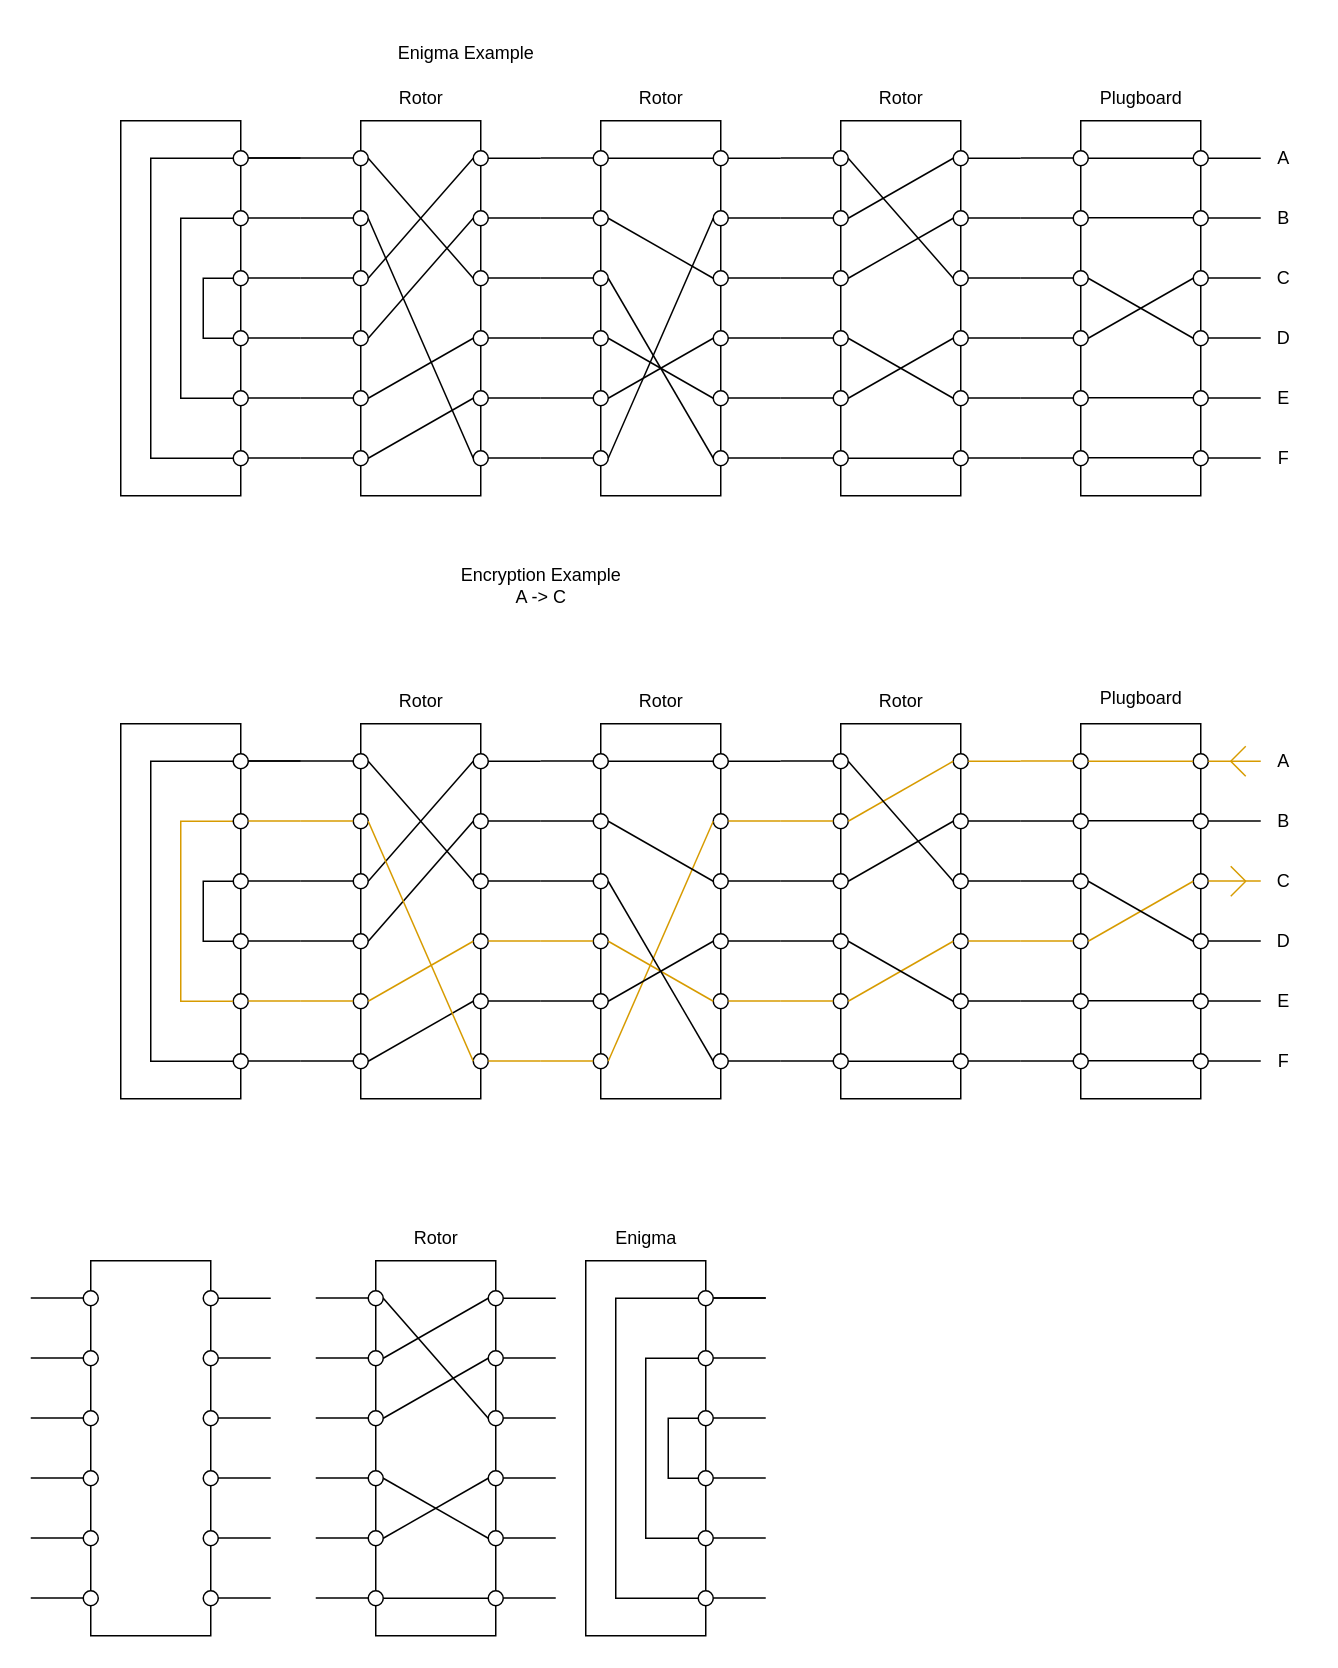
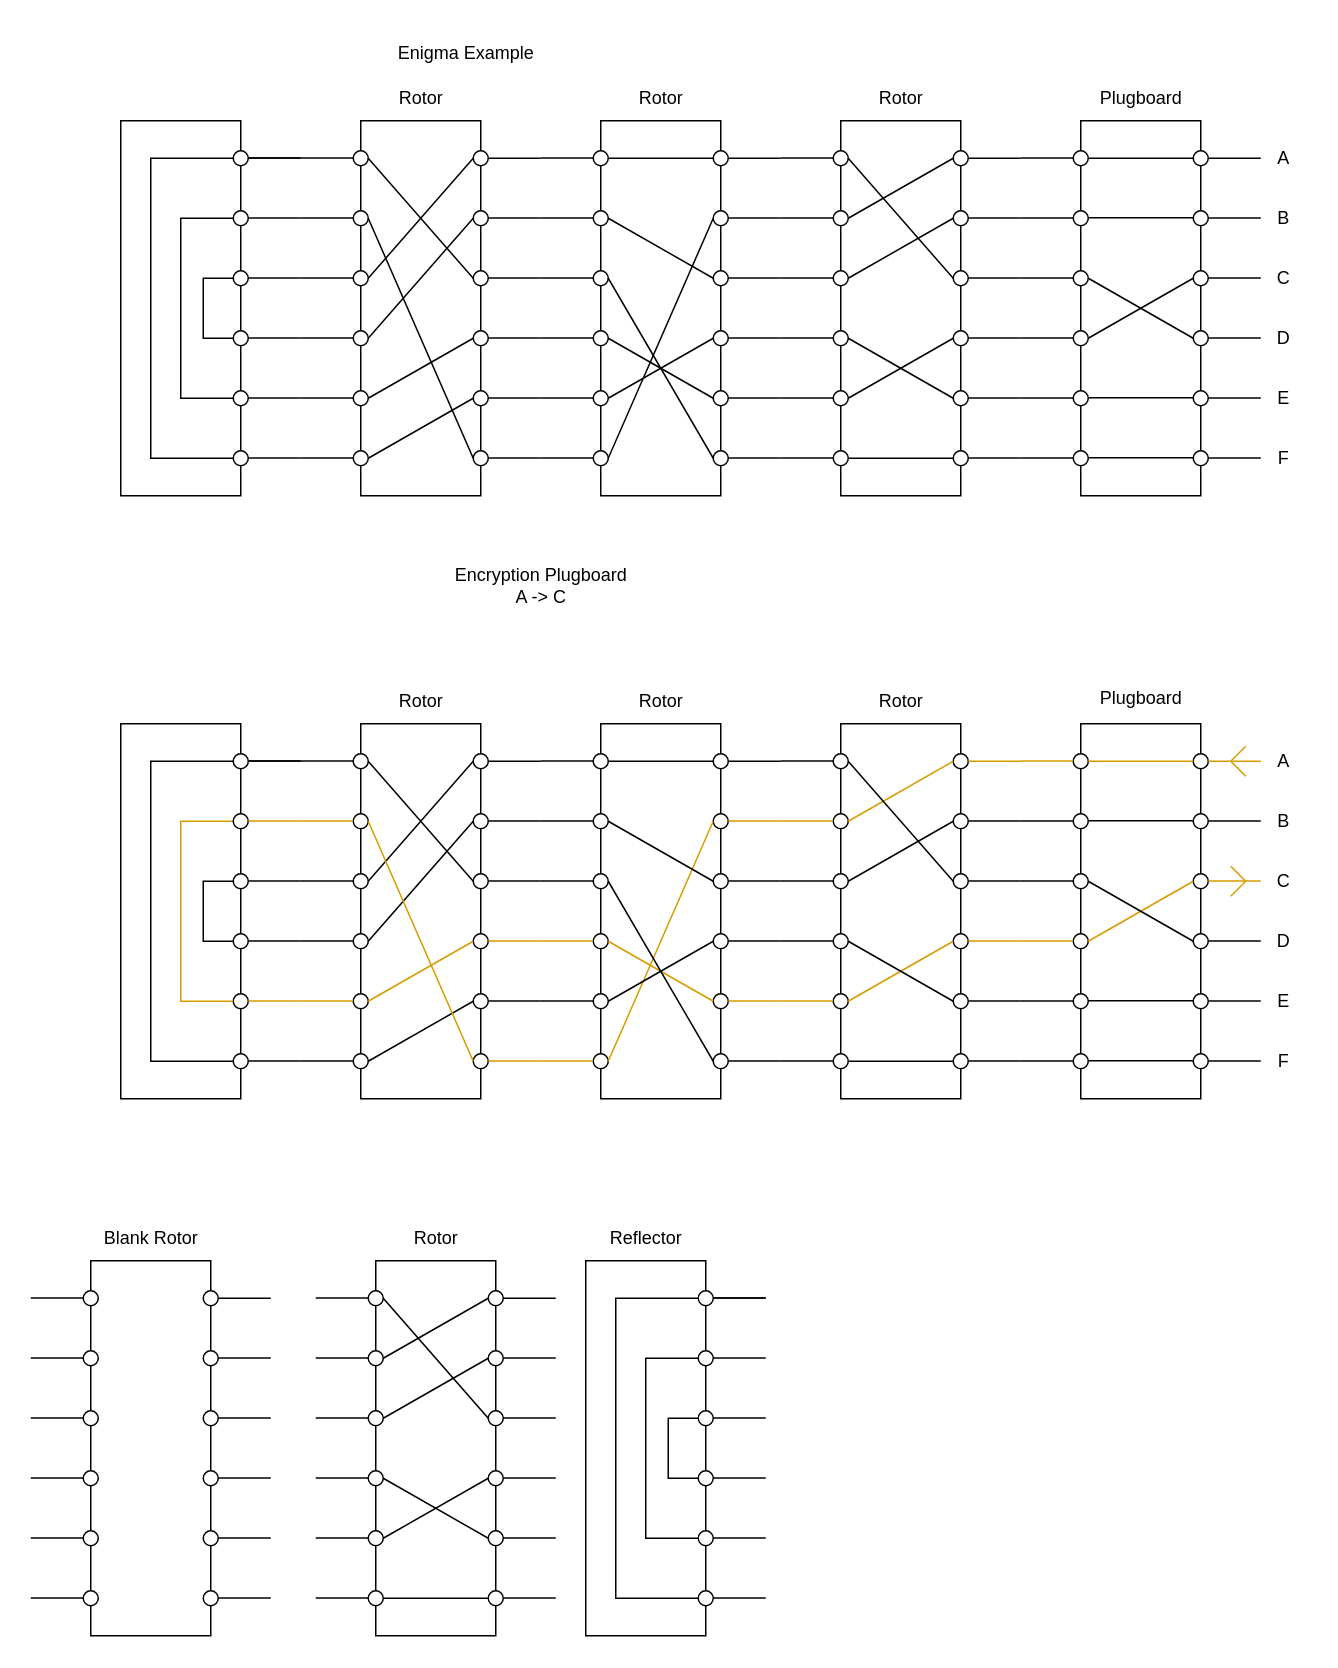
node "Encryption Example A -> C": label "Encryption Example A -> C" -> "Encryption Plugboard A -> C"
node "Blank Rotor": added
node "Enigma": label "Enigma" -> "Reflector"
